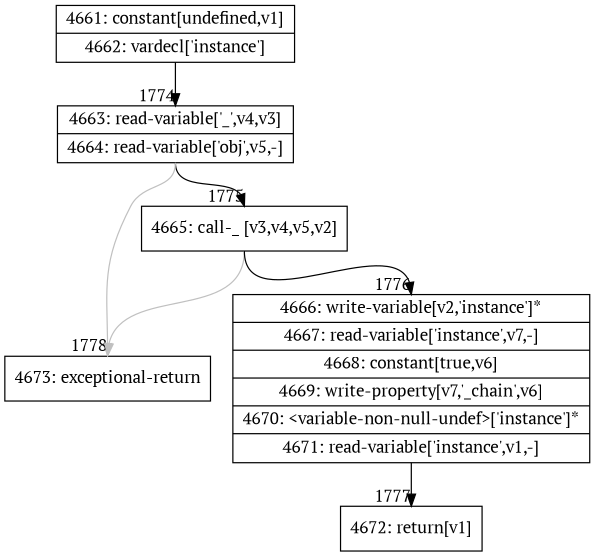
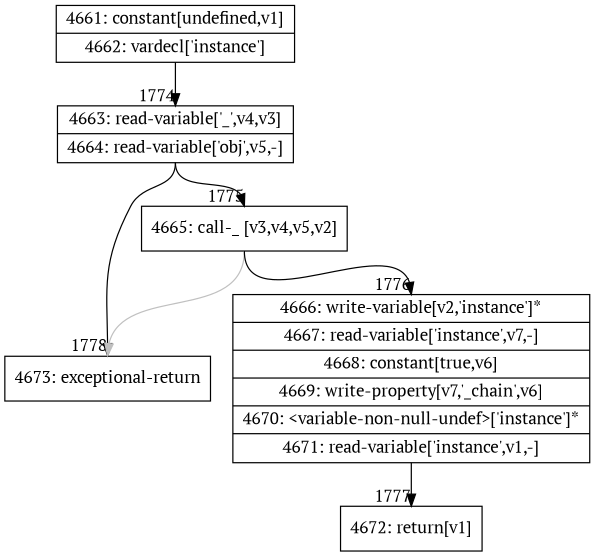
edge "4663: read-variable['_',v4,v3]" -> "4673: exceptional-return": color gray -> black
